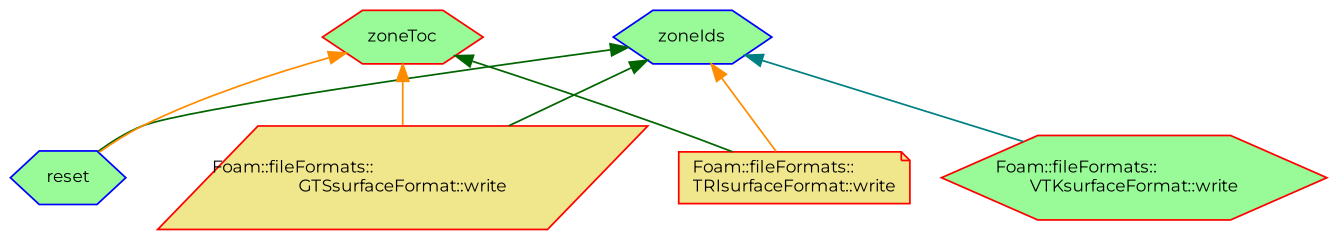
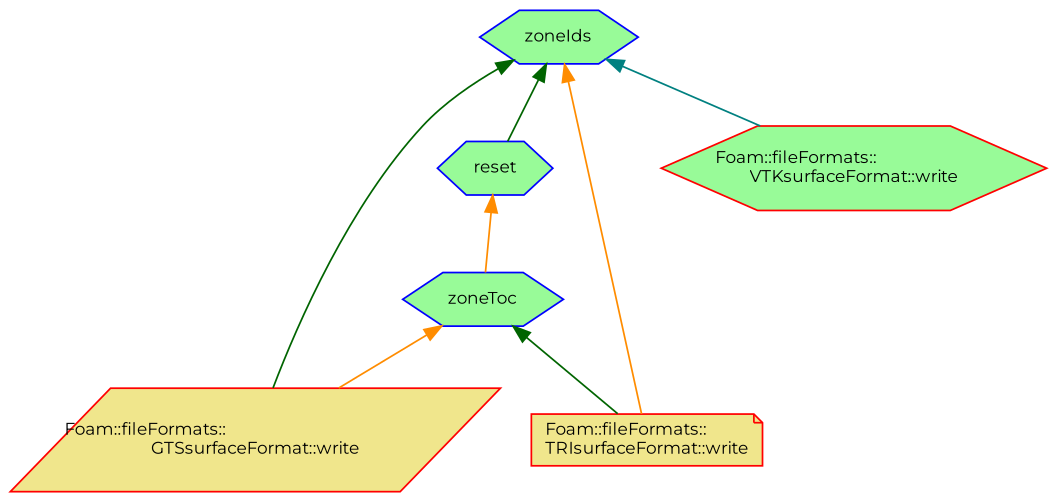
node "zoneToc": color red -> blue
edge "reset" -> "zoneToc": reversed
